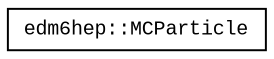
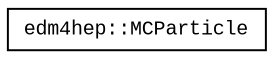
node "edm6hep::MCParticle": label "edm6hep::MCParticle" -> "edm4hep::MCParticle"
